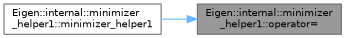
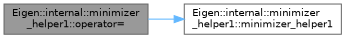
edge "Eigen::internal::minimizer _helper1::minimizer_helper1" -> "Eigen::internal::minimizer _helper1::operator=": reversed
